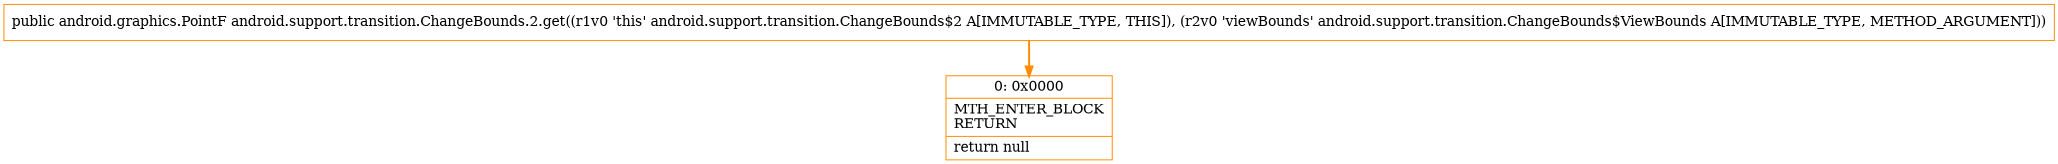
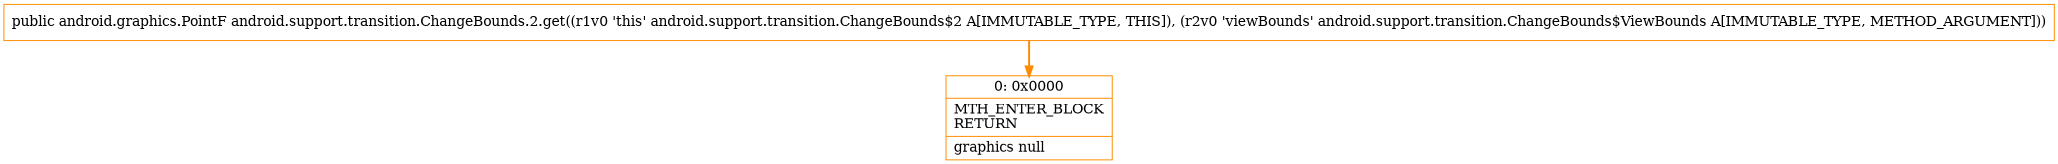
node "0: 0x0000": text "return null" -> "graphics null"
